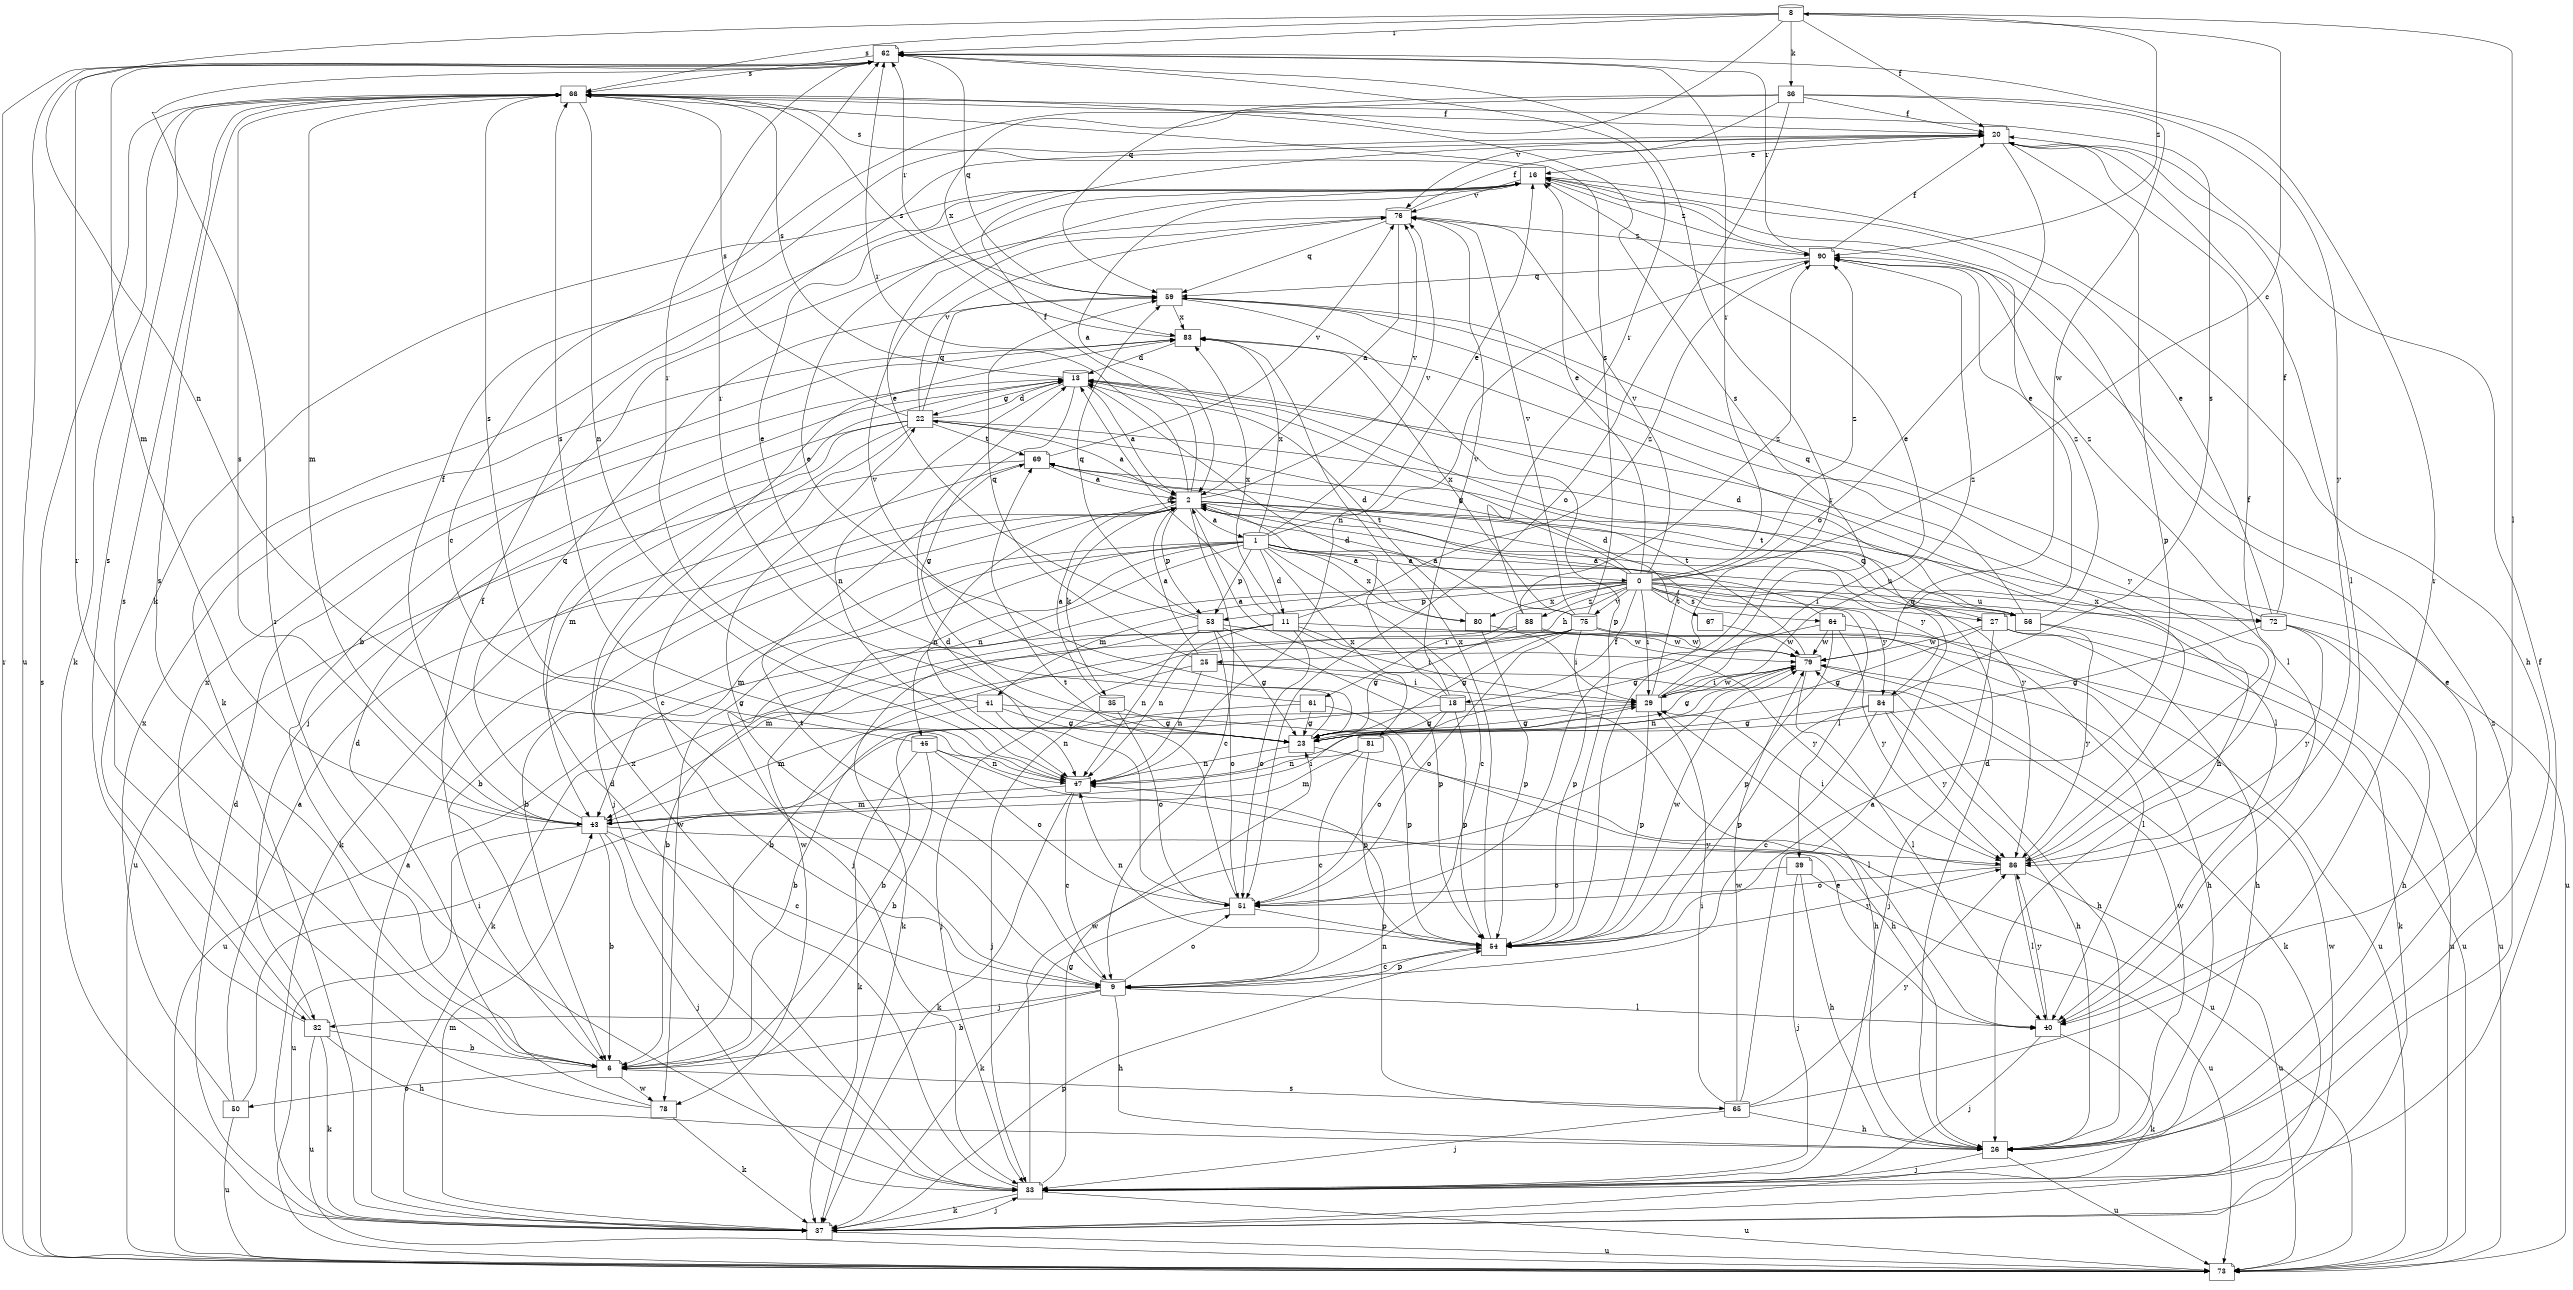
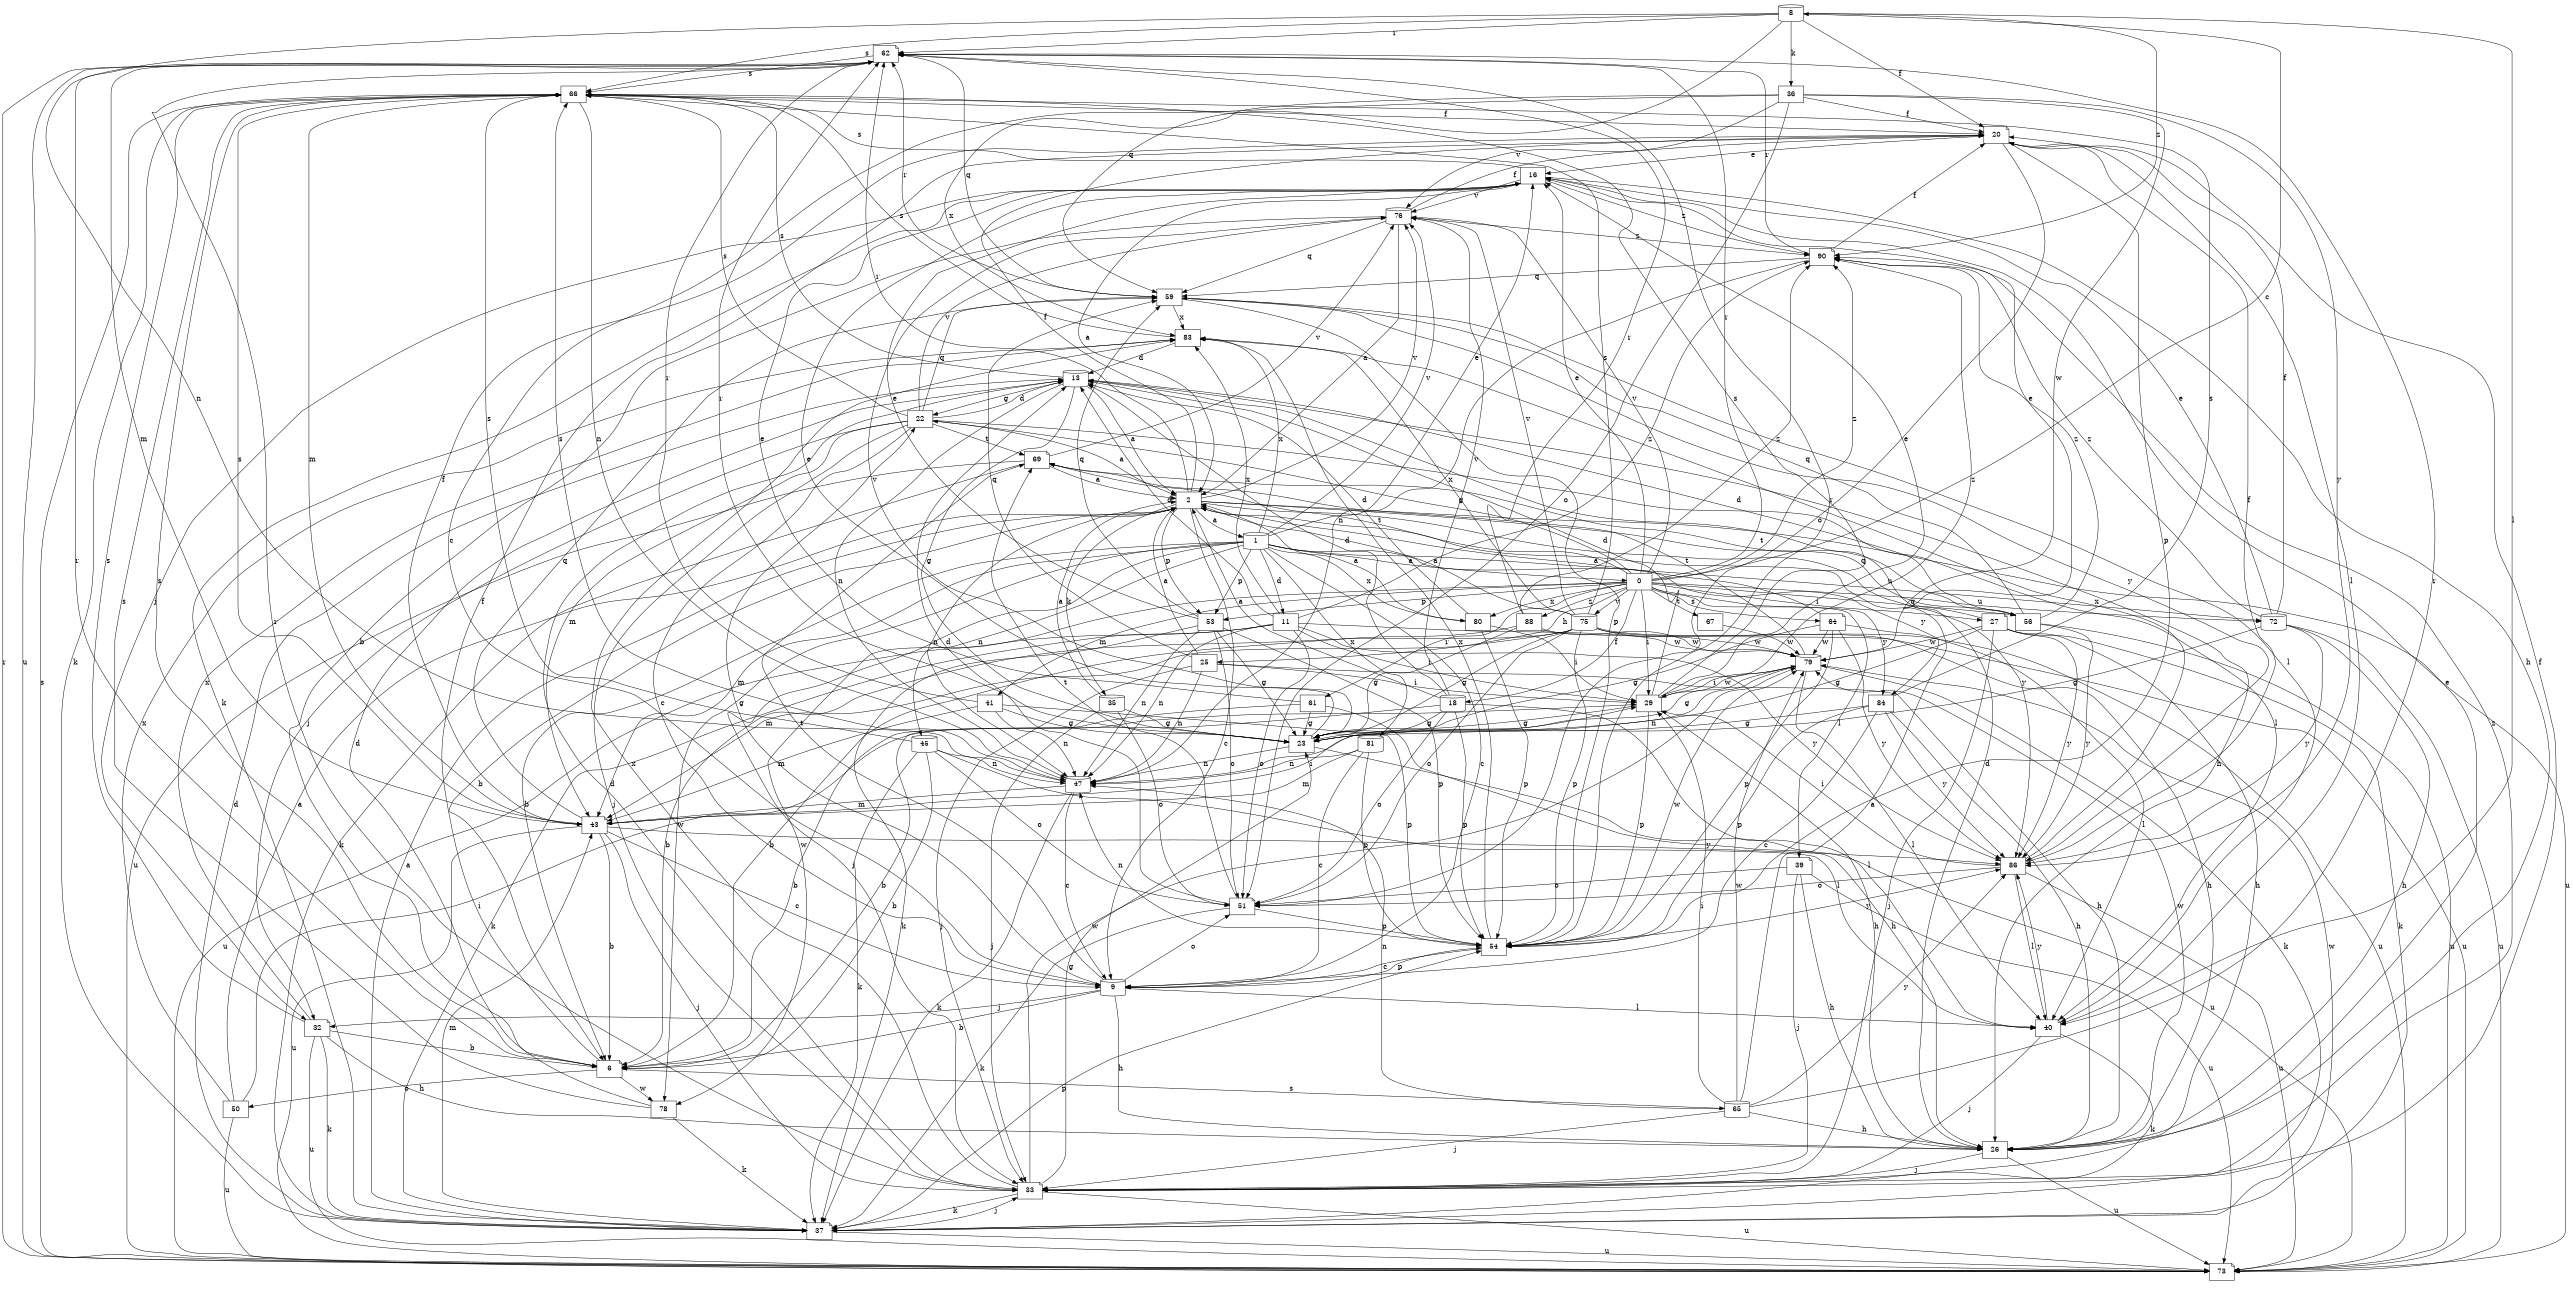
edge "16" -> "32": label "k" -> "j"
edge "53" -> "79": now "75" -> "79"
edge "27" -> "86": added, label "y"
edge "45" -> "40": label "e" -> "l"
